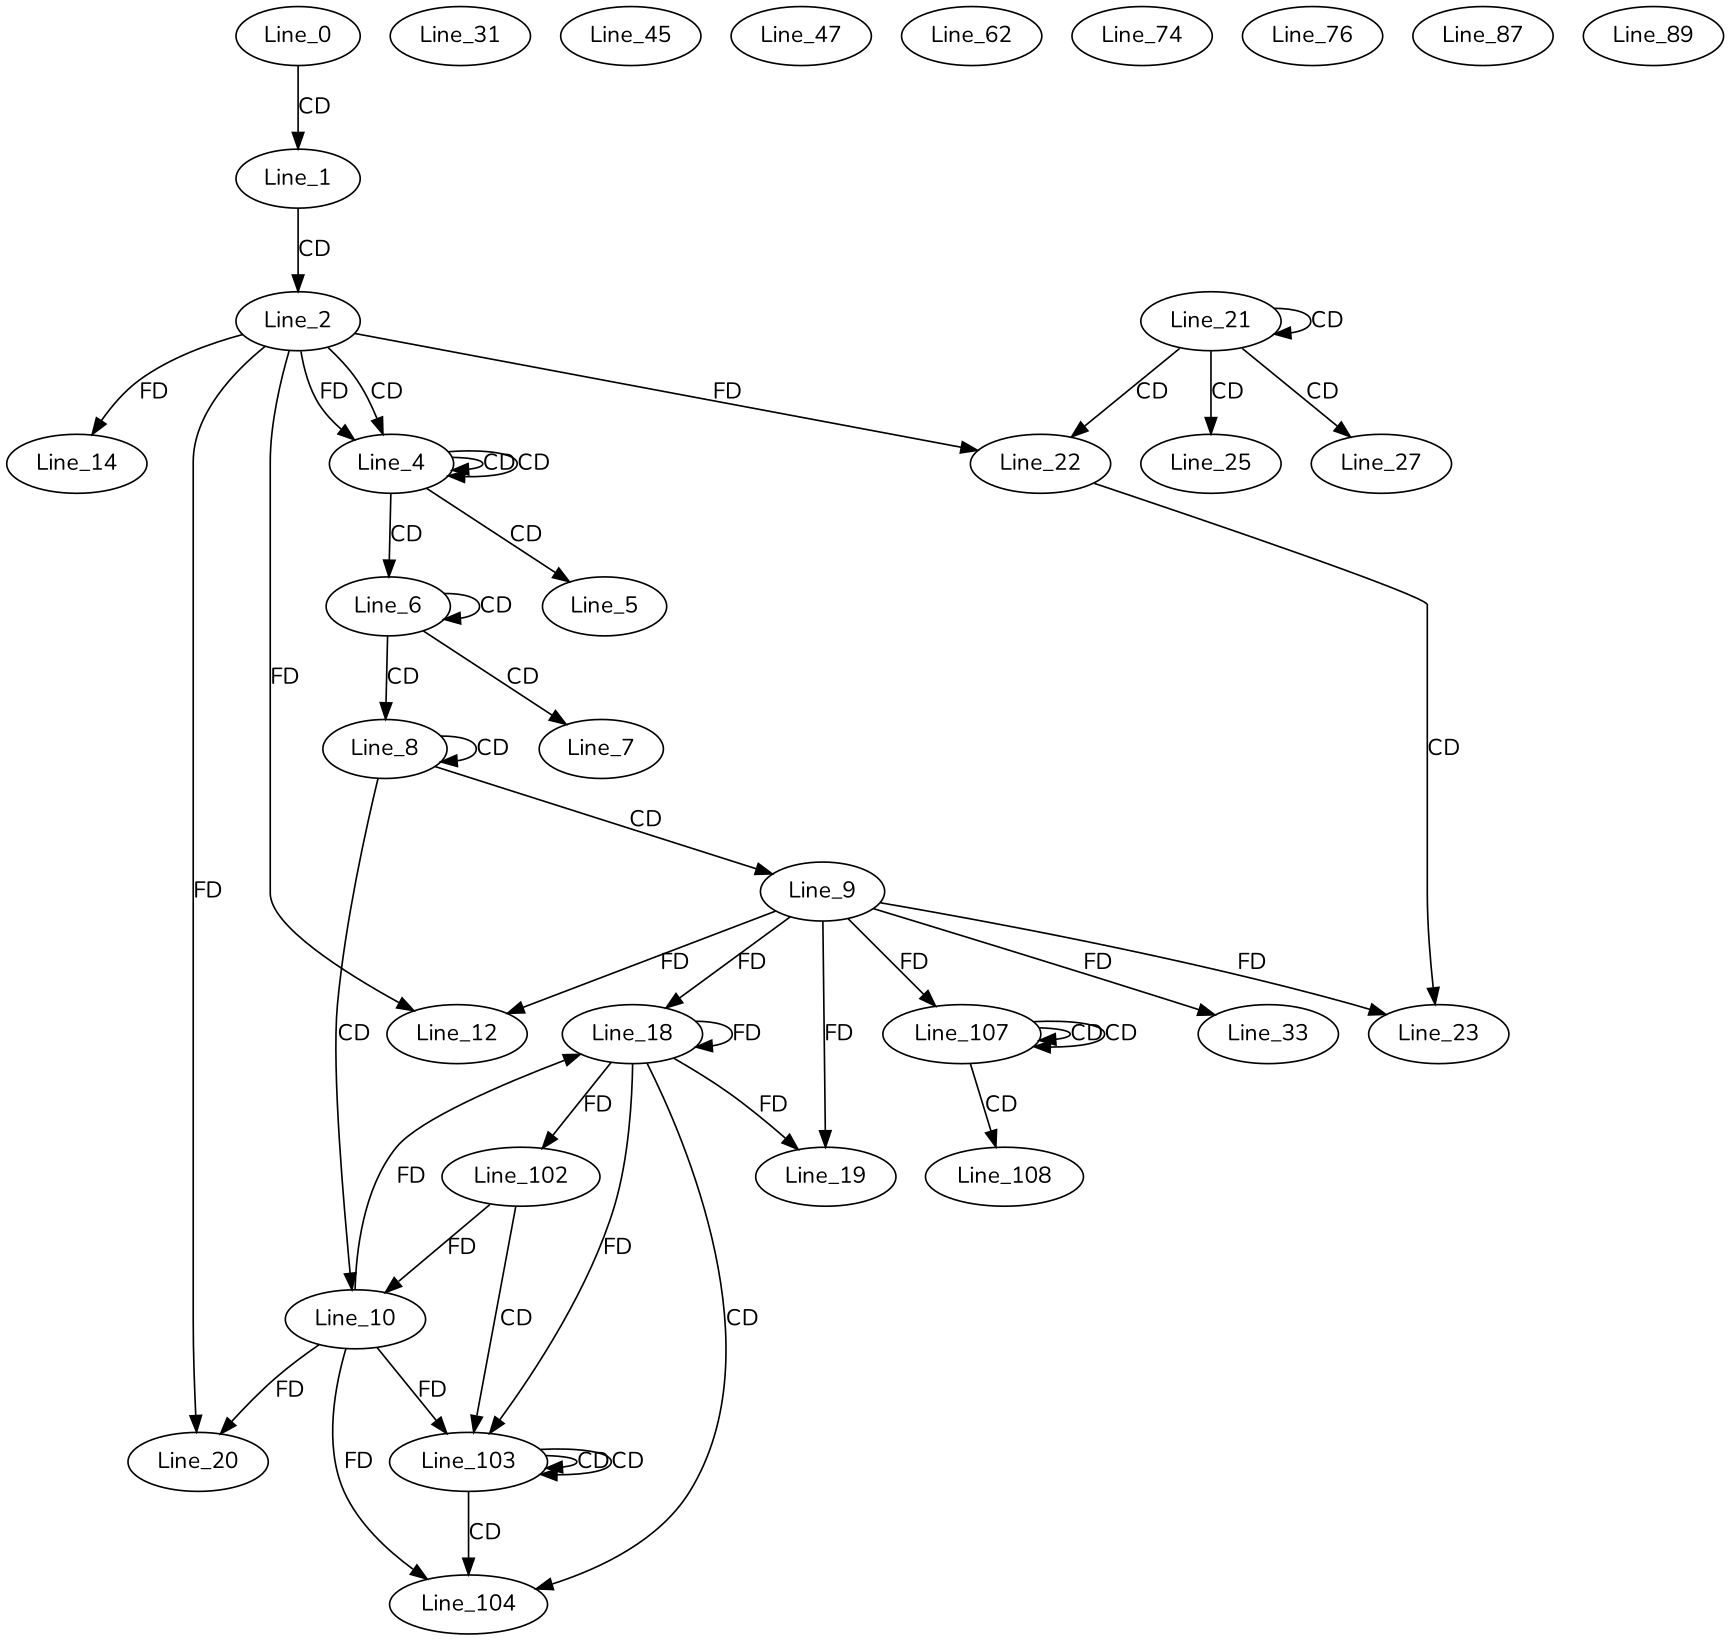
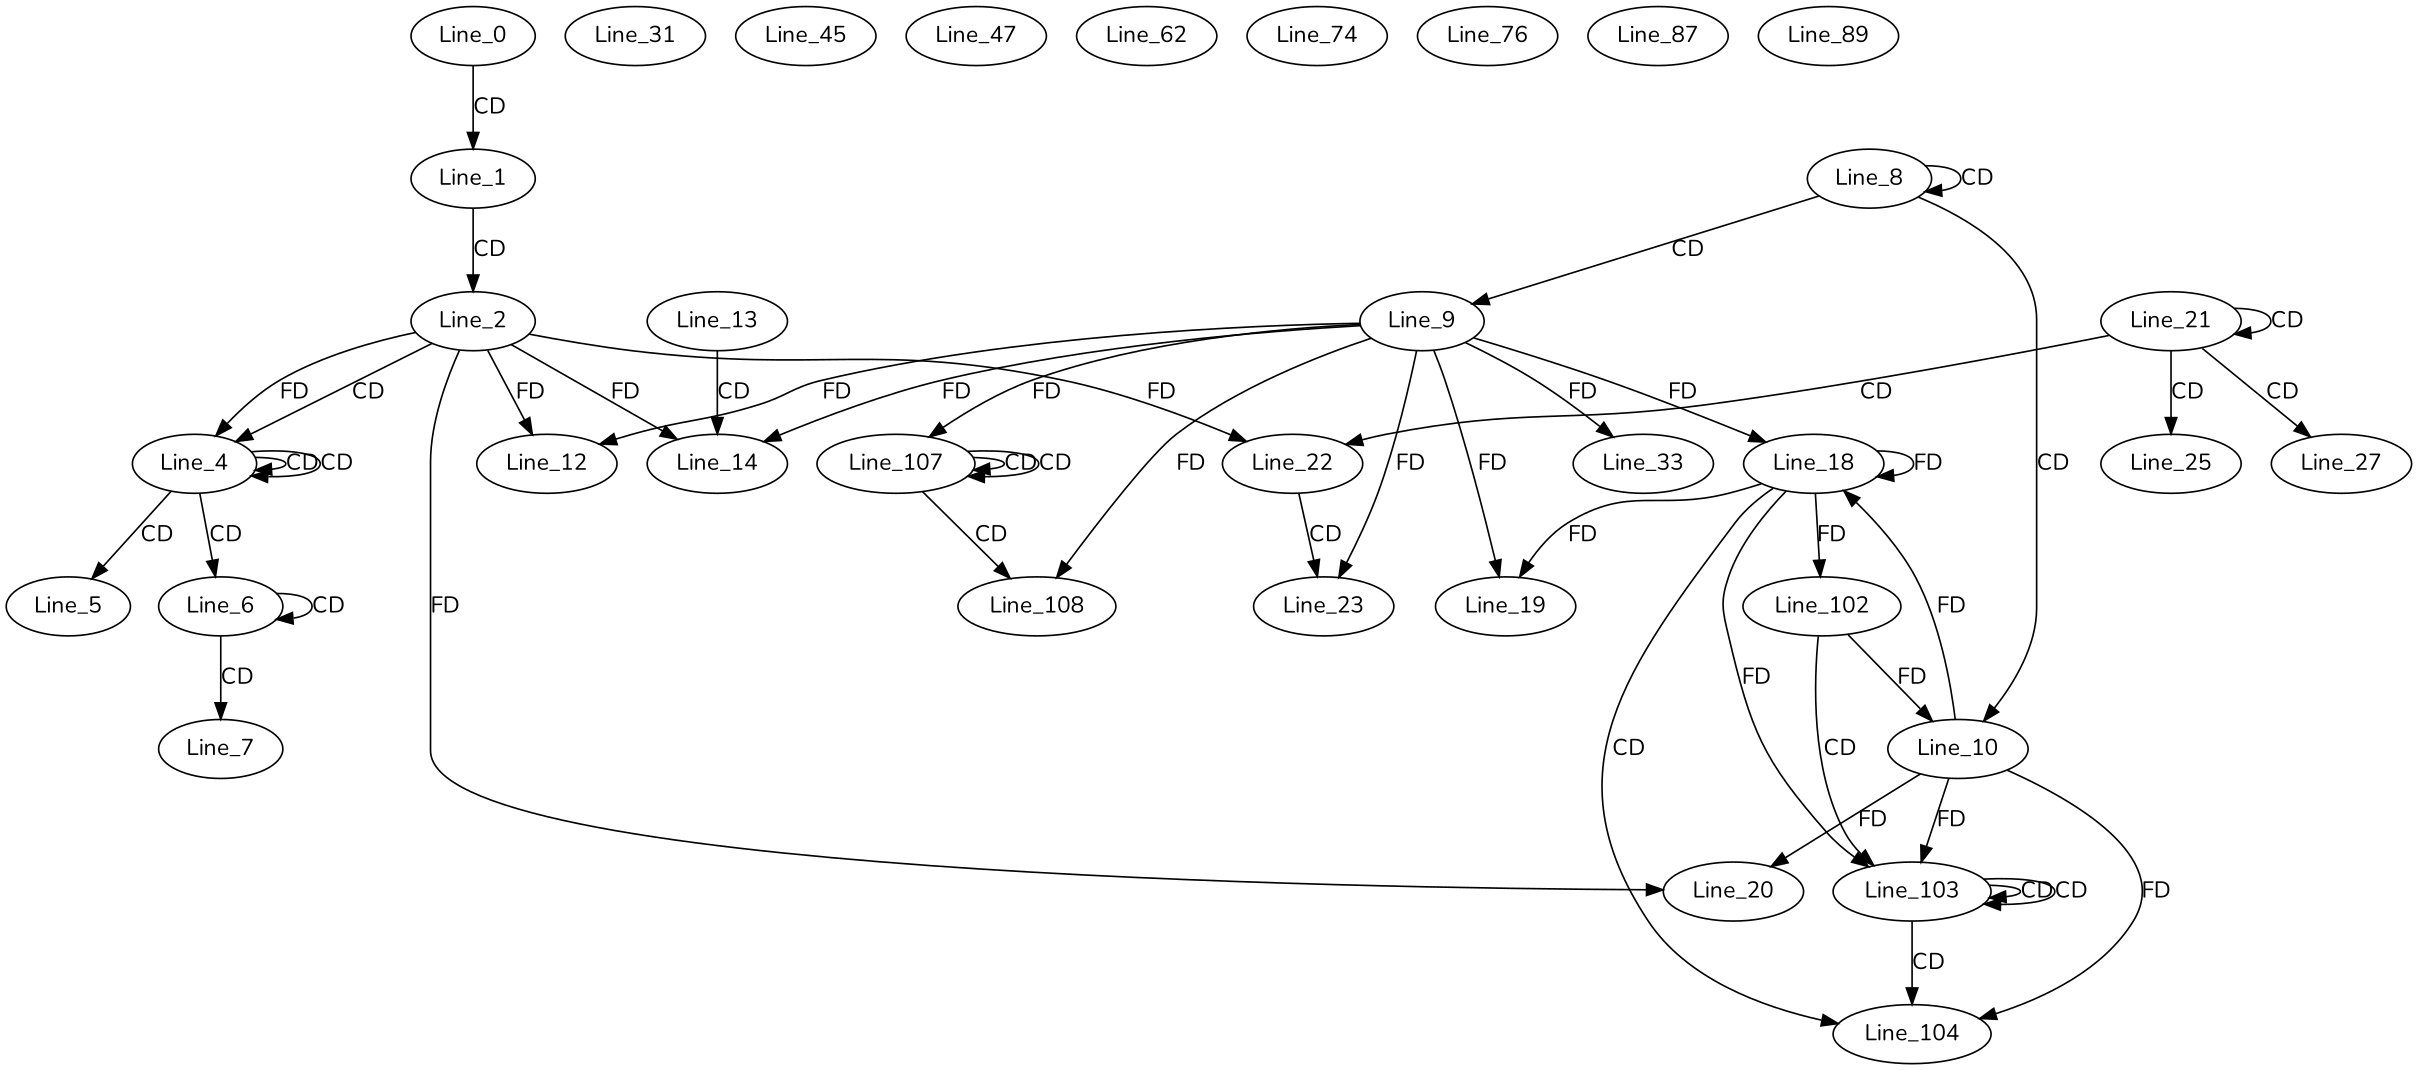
node "Line_13": added
edge "Line_9" -> "Line_14": added, label "FD"
edge "Line_9" -> "Line_108": added, label "FD"
edge "Line_6" -> "Line_8": removed, label "CD"
